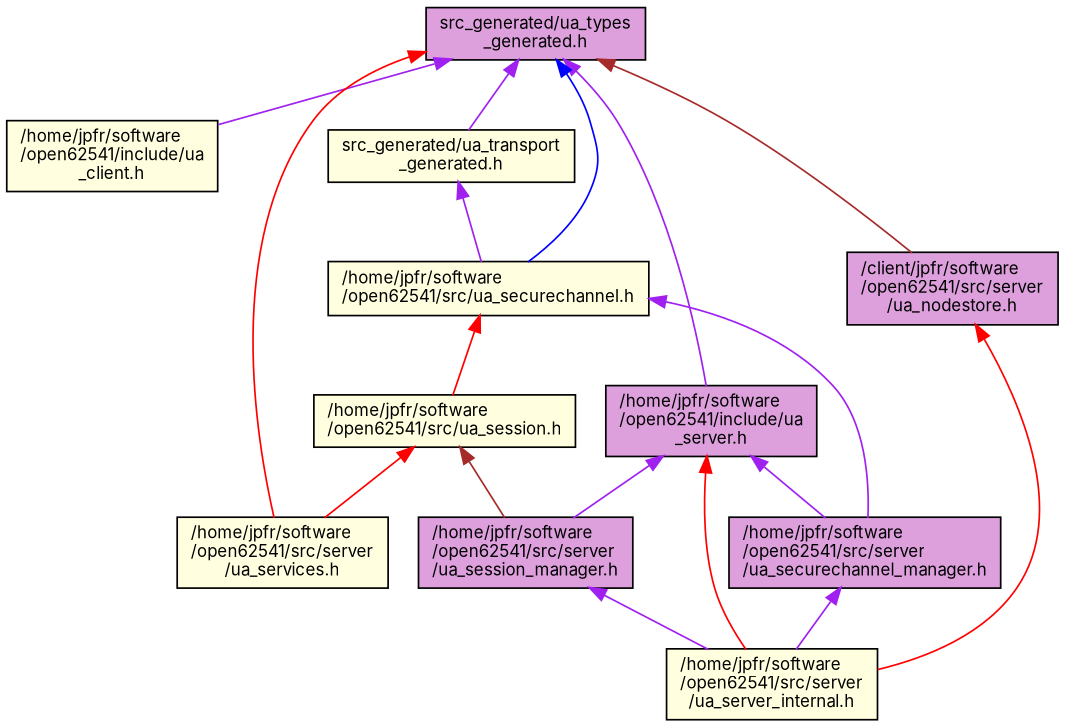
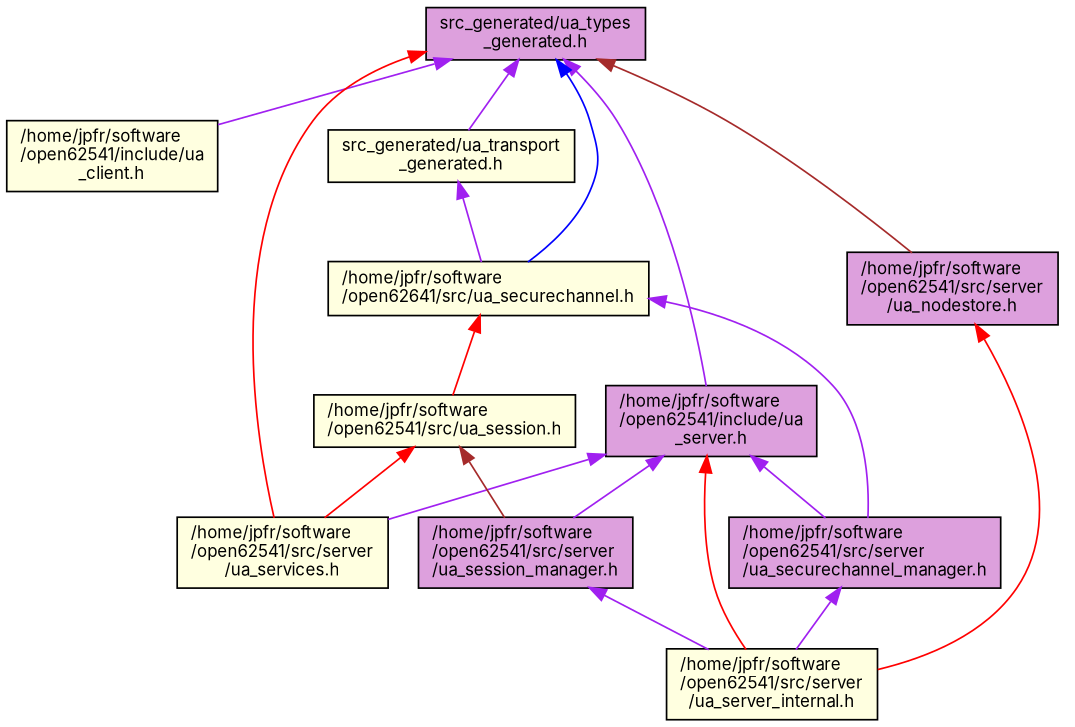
node "/home/jpfr/software /open62541/src/ua_securechannel.h": label "/home/jpfr/software /open62541/src/ua_securechannel.h" -> "/home/jpfr/software /open62641/src/ua_securechannel.h"
node "/client/jpfr/software /open62541/src/server /ua_nodestore.h": label "/client/jpfr/software /open62541/src/server /ua_nodestore.h" -> "/home/jpfr/software /open62541/src/server /ua_nodestore.h"
edge "/home/jpfr/software /open62541/src/server /ua_services.h" -> "/home/jpfr/software /open62541/include/ua _server.h": added
